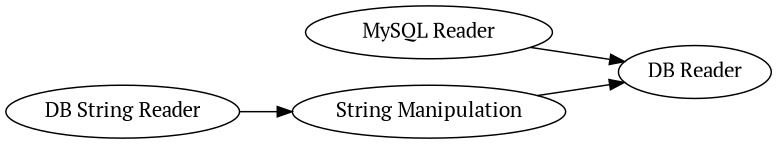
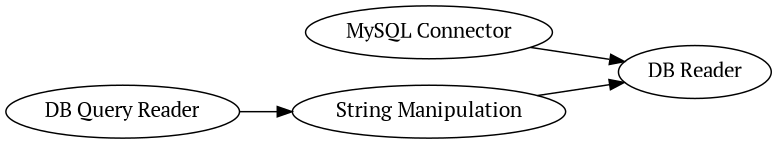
node "MySQL Reader": label "MySQL Reader" -> "MySQL Connector"
node "DB String Reader": label "DB String Reader" -> "DB Query Reader"
